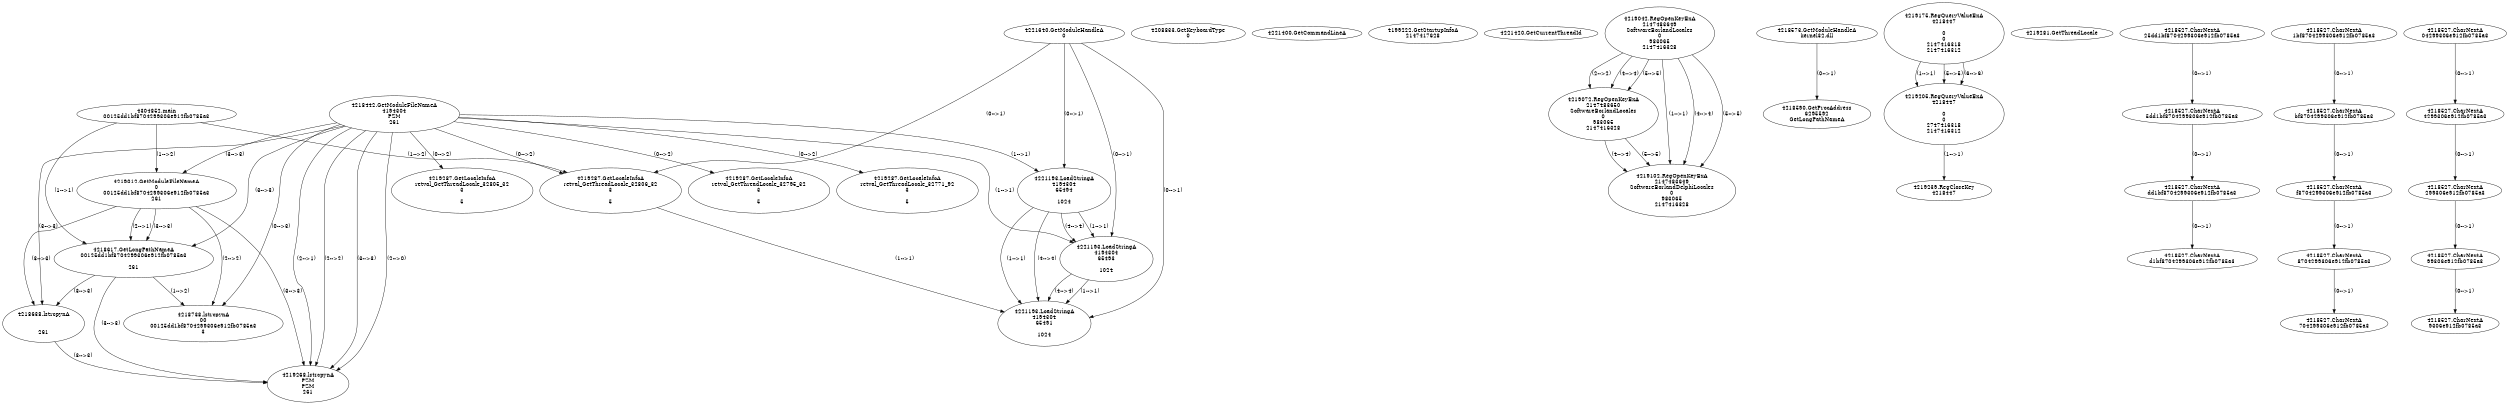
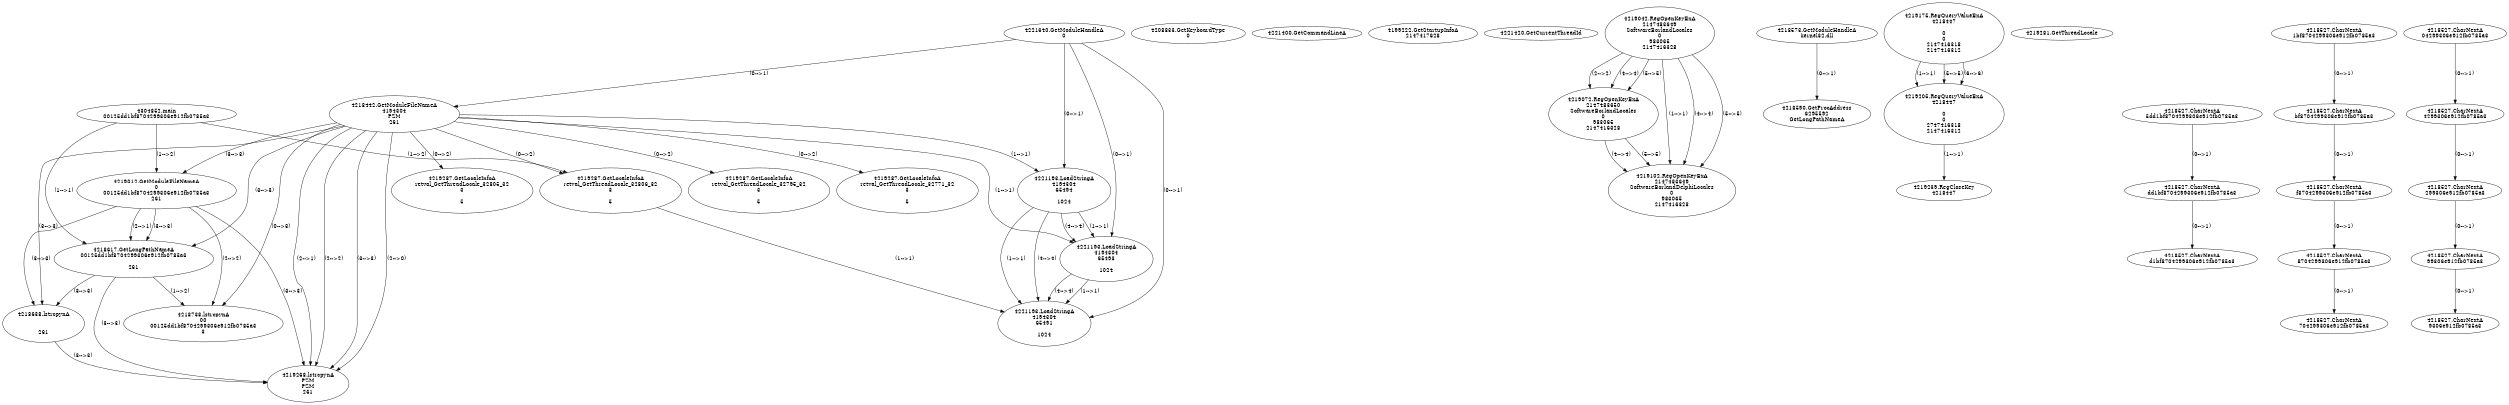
node "4218527.CharNextA 25dd1bf8704299306e912fb0785a3": removed
edge "4221640.GetModuleHandleA 0" -> "4219287.GetLocaleInfoA retval_GetThreadLocale_32806_32 3 5": now "4221640.GetModuleHandleA 0" -> "4218442.GetModuleFileNameA 4194304 PZM 261"
node "4219287.GetLocaleInfoA retval_GetThreadLocale_32771_92 3 5": label "4219287.GetLocaleInfoA retval_GetThreadLocale_32771_92 3 5" -> "4219287.GetLocaleInfoA retval_GetThreadLocale_32771_32 3 5"
